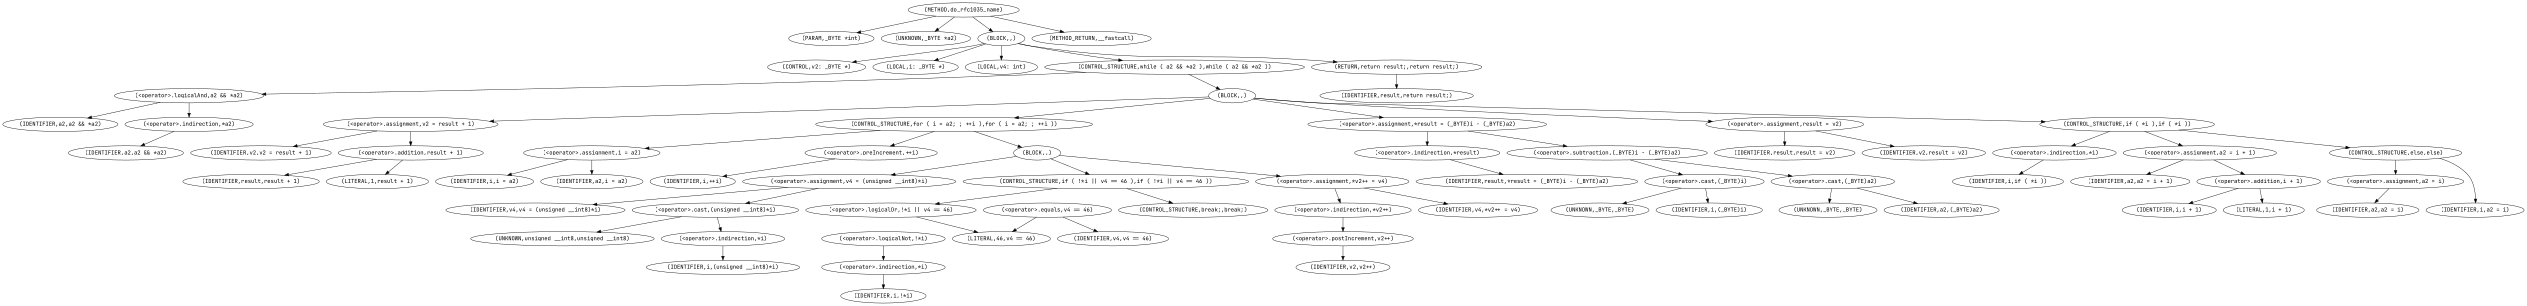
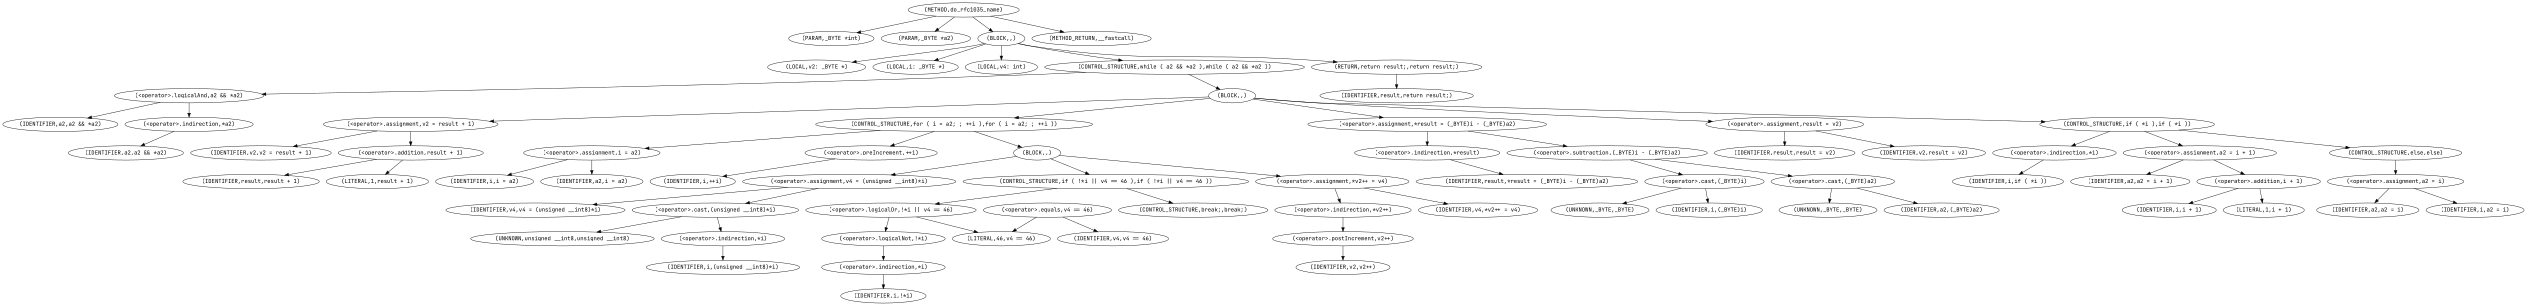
node "(UNKNOWN,_BYTE *a2)": label "(UNKNOWN,_BYTE *a2)" -> "(PARAM,_BYTE *a2)"
node "(CONTROL,v2: _BYTE *)": label "(CONTROL,v2: _BYTE *)" -> "(LOCAL,v2: _BYTE *)"
edge "(CONTROL_STRUCTURE,else,else)" -> "(IDENTIFIER,i,a2 = i)": now "(<operator>.assignment,a2 = i)" -> "(IDENTIFIER,i,a2 = i)"
edge "(<operator>.logicalOr,!*i || v4 == 46)" -> "(<operator>.logicalNot,!*i)": added
